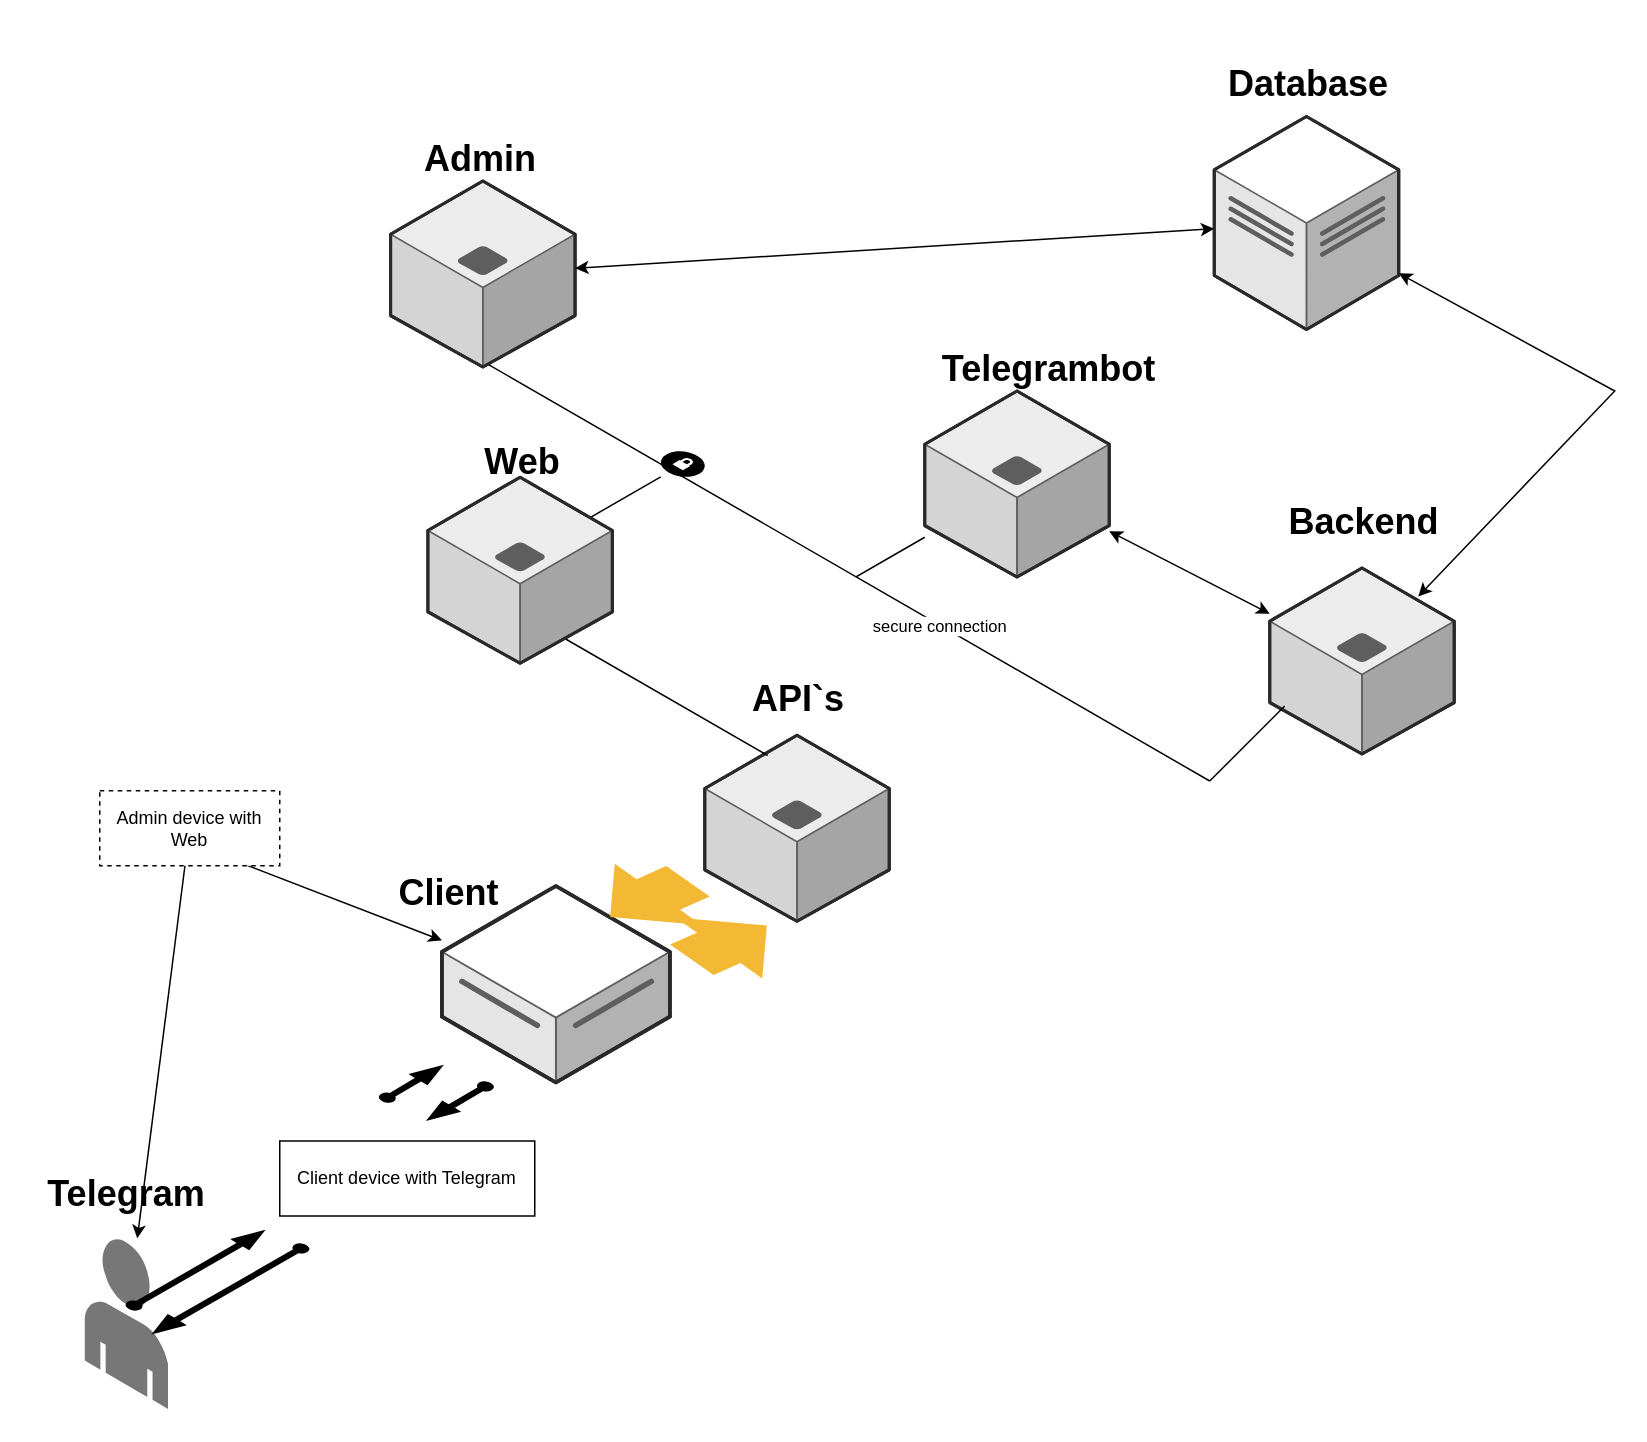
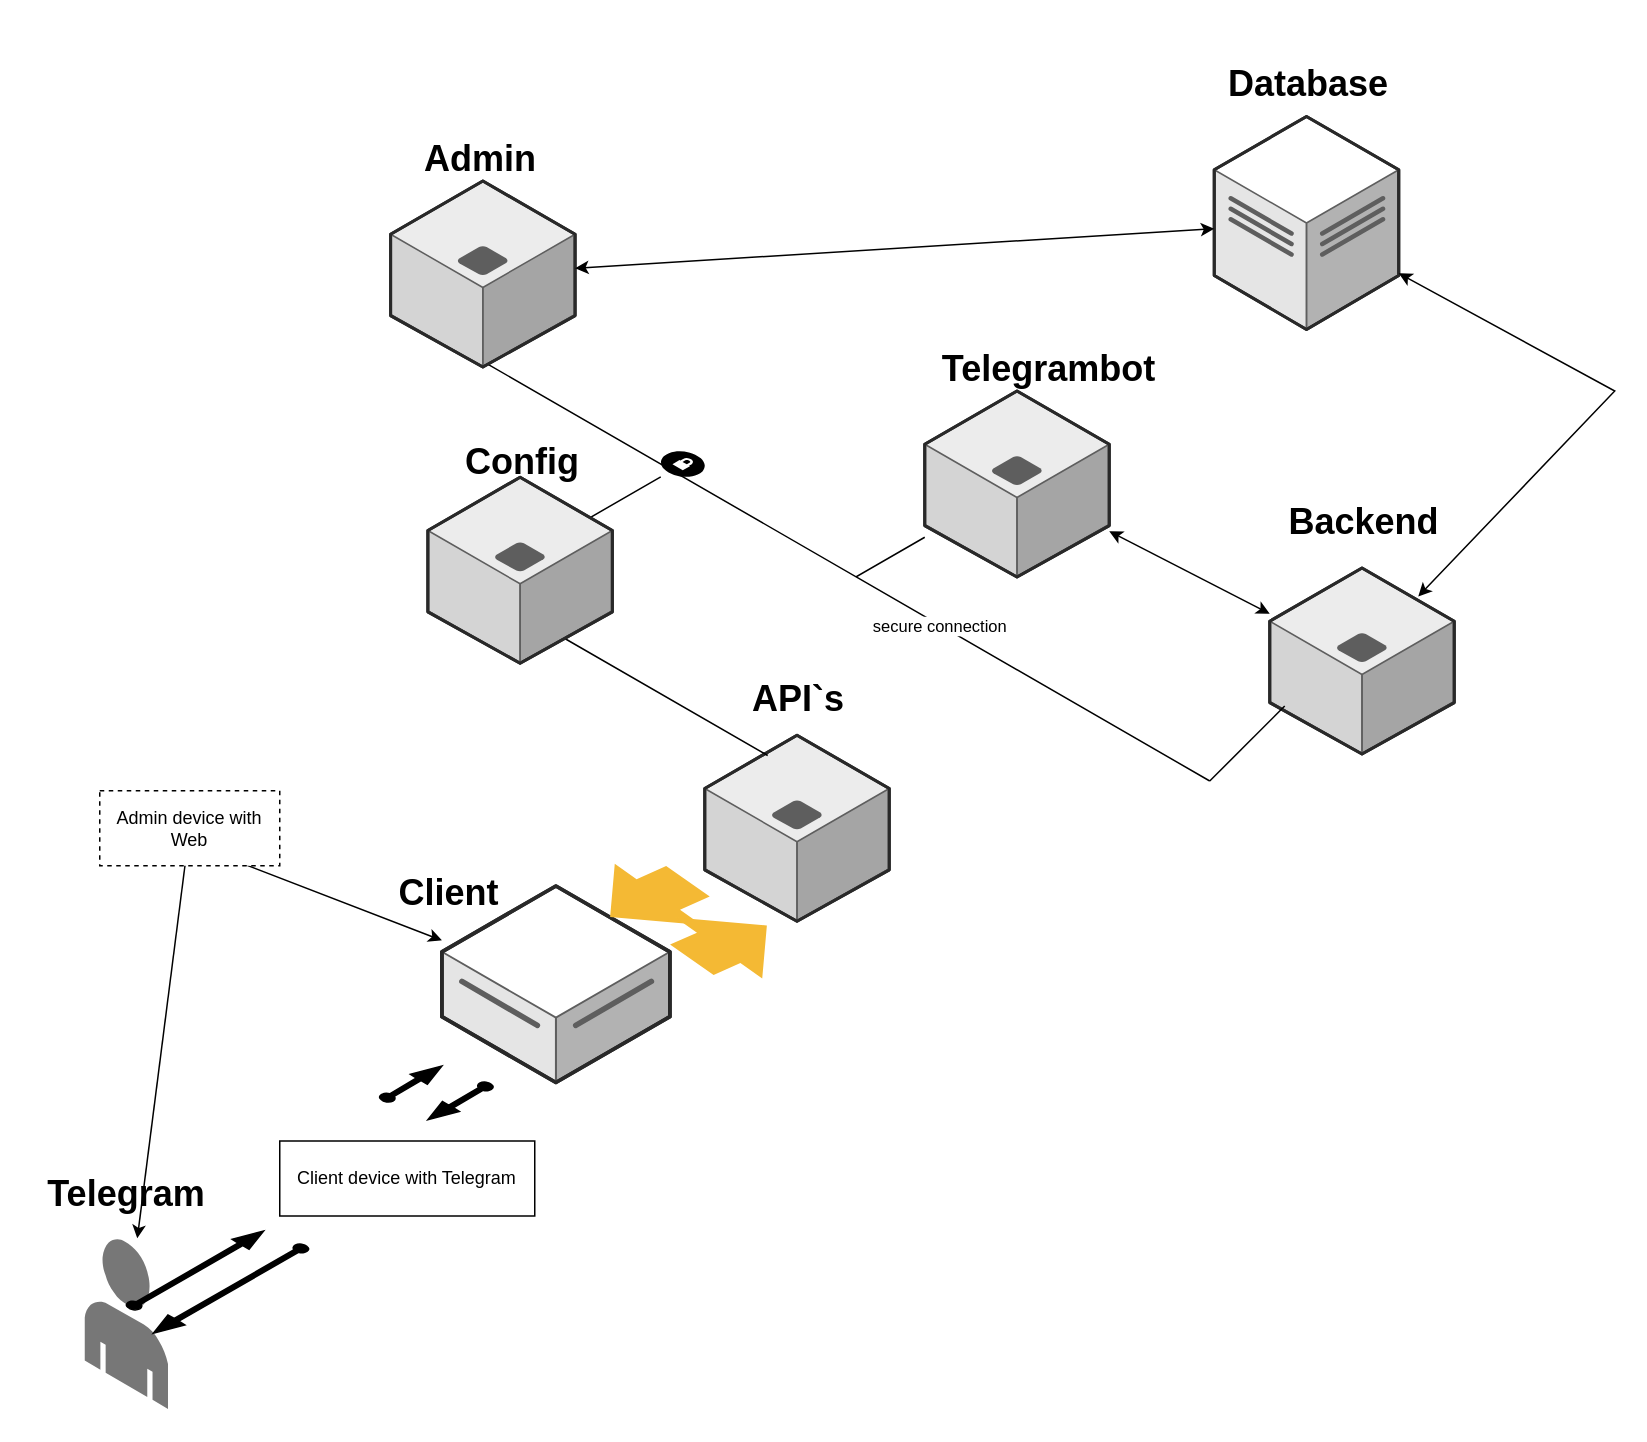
node "Web": label "Web" -> "Config"
